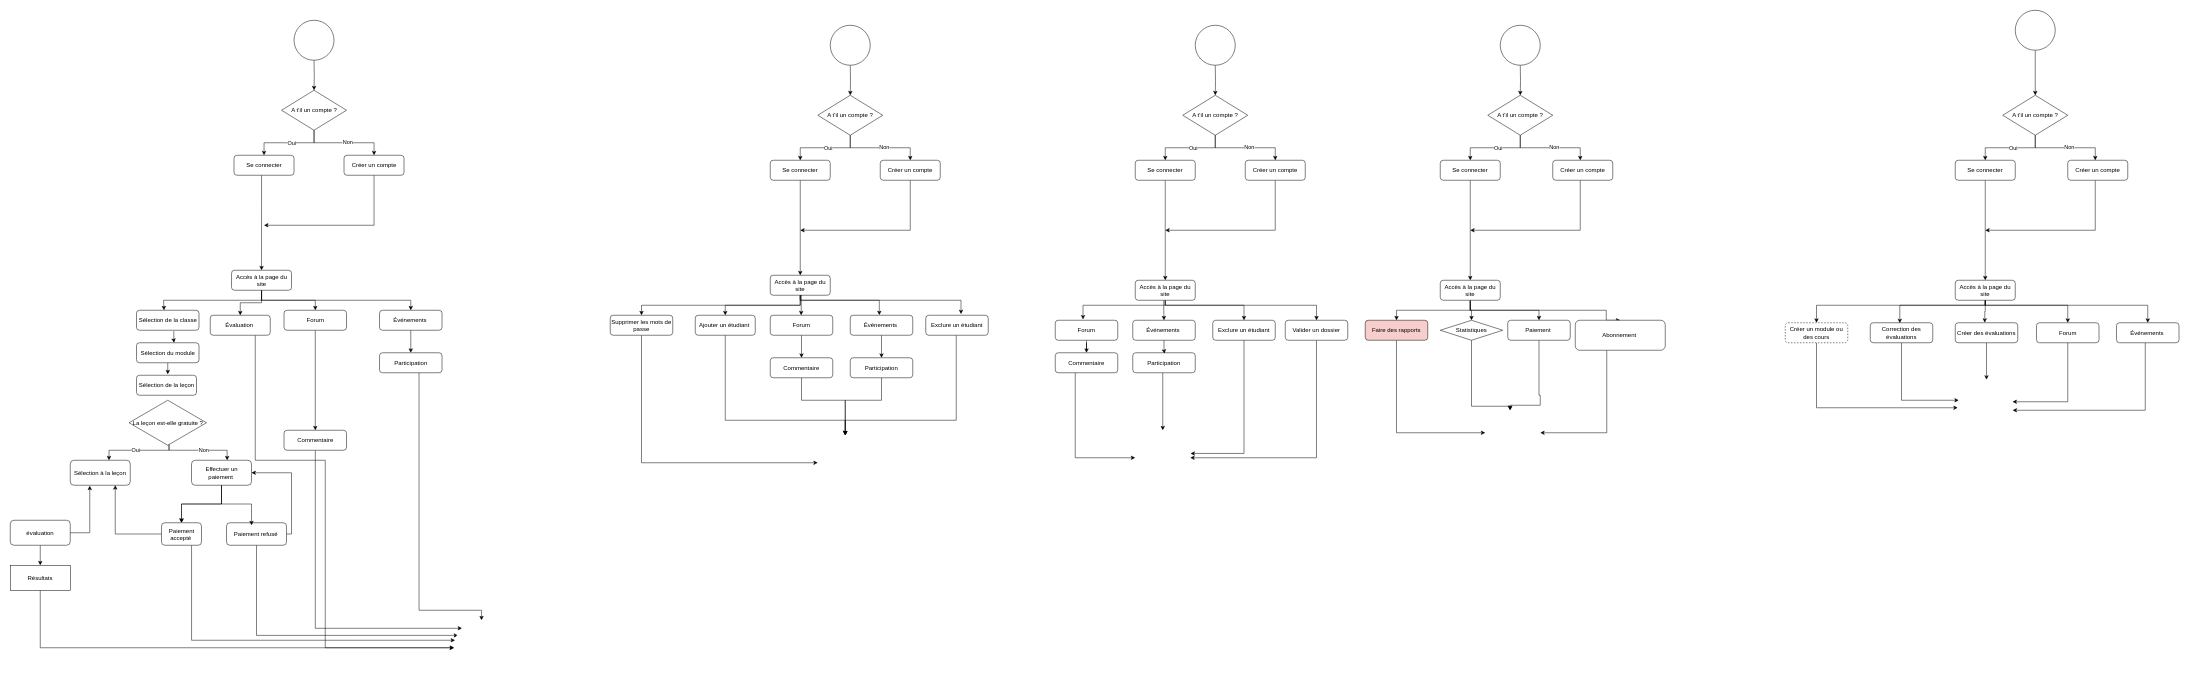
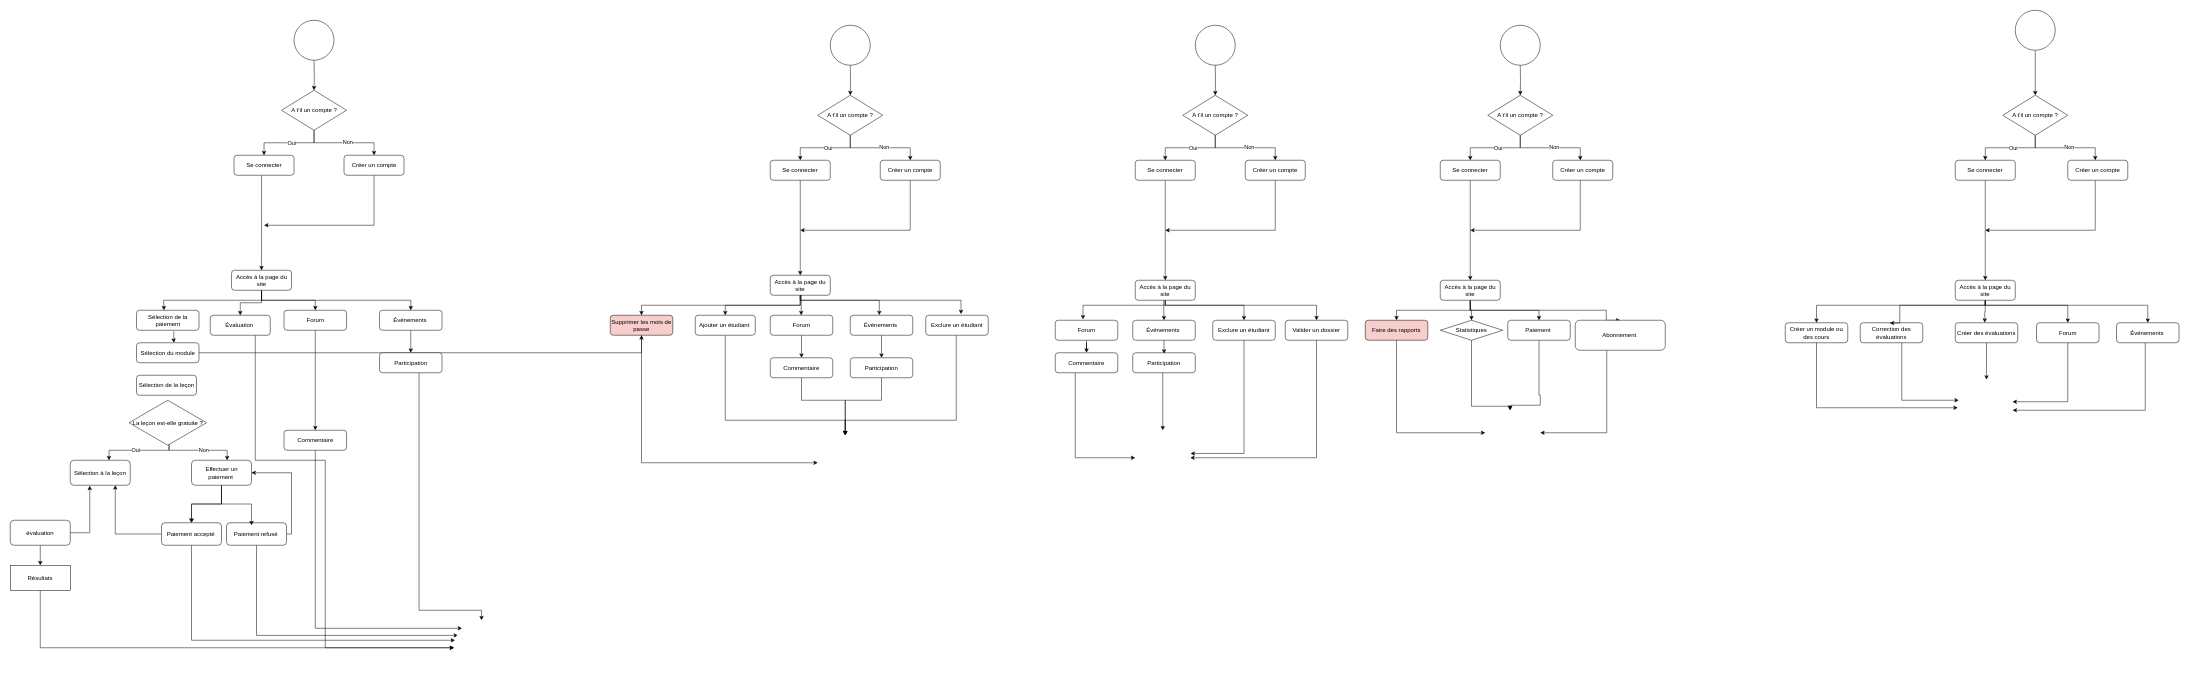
node "Sélection de la classe": label "Sélection de la classe" -> "Sélection de la paiement"
node "Supprimer les mots de passe": fillcolor #ffffff -> #f8cecc
node "Créer un module ou des cours": style dashed -> solid
node "Correction des évaluations": moved (1902, 333) -> (1892, 333)
edge "Sélection du module" -> "Sélection de la leçon": now "Sélection du module" -> "Supprimer les mots de passe"
node "Paiement accepté": size 40x23 -> 60x23
